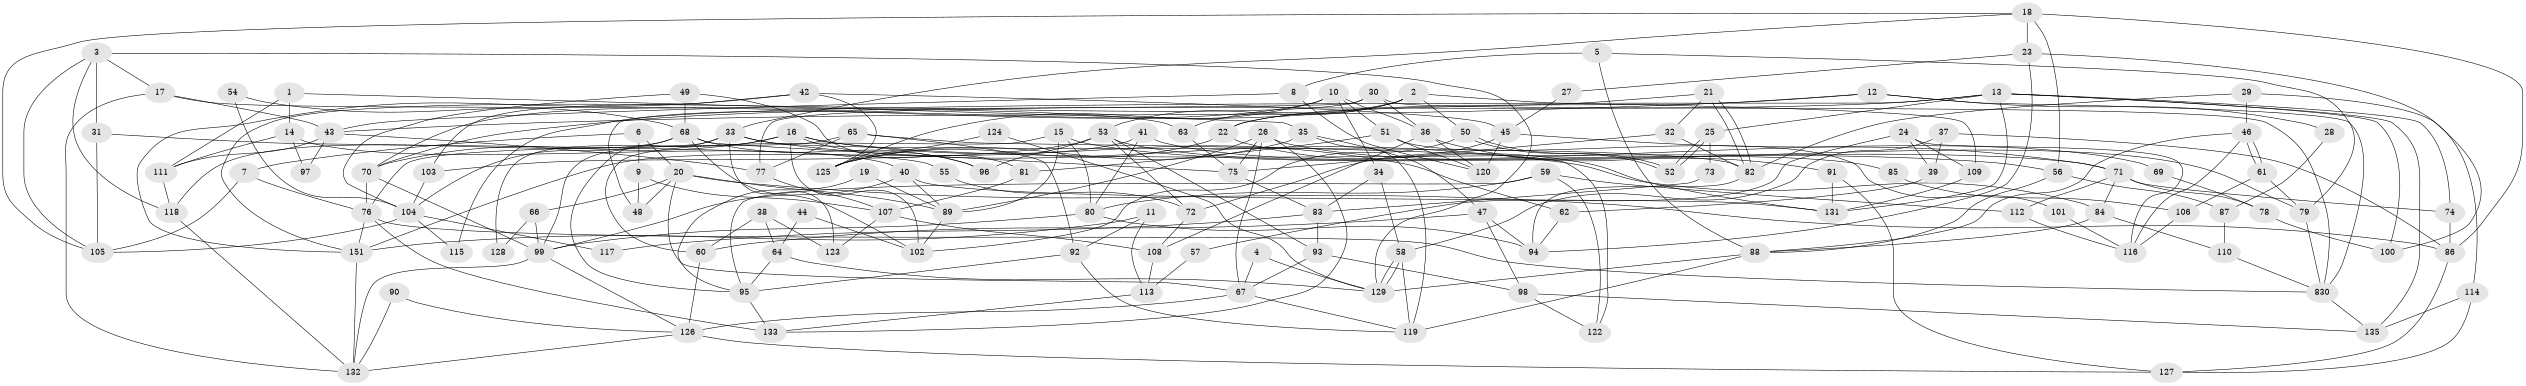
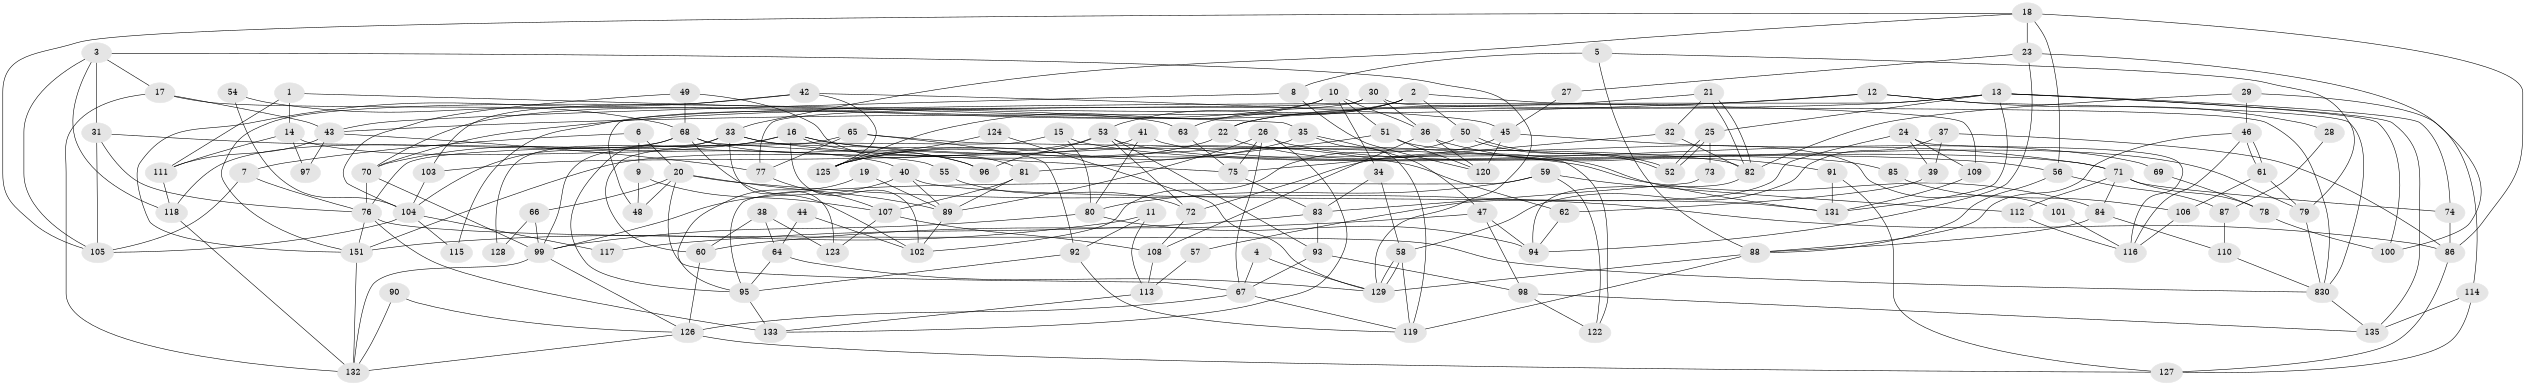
edge "15" -- "89": now "81" -- "89"
edge "31" -- "76": added
